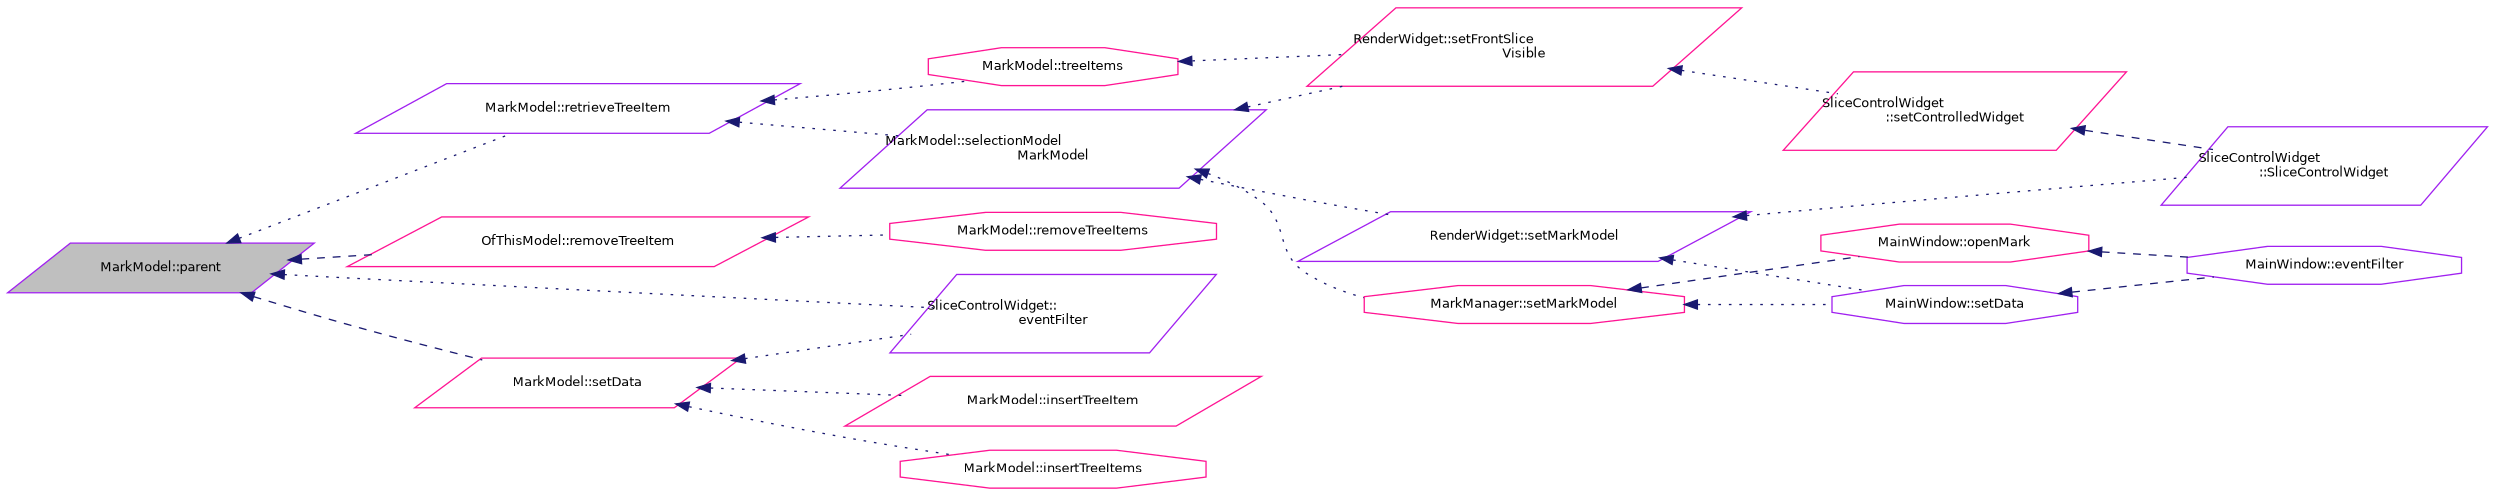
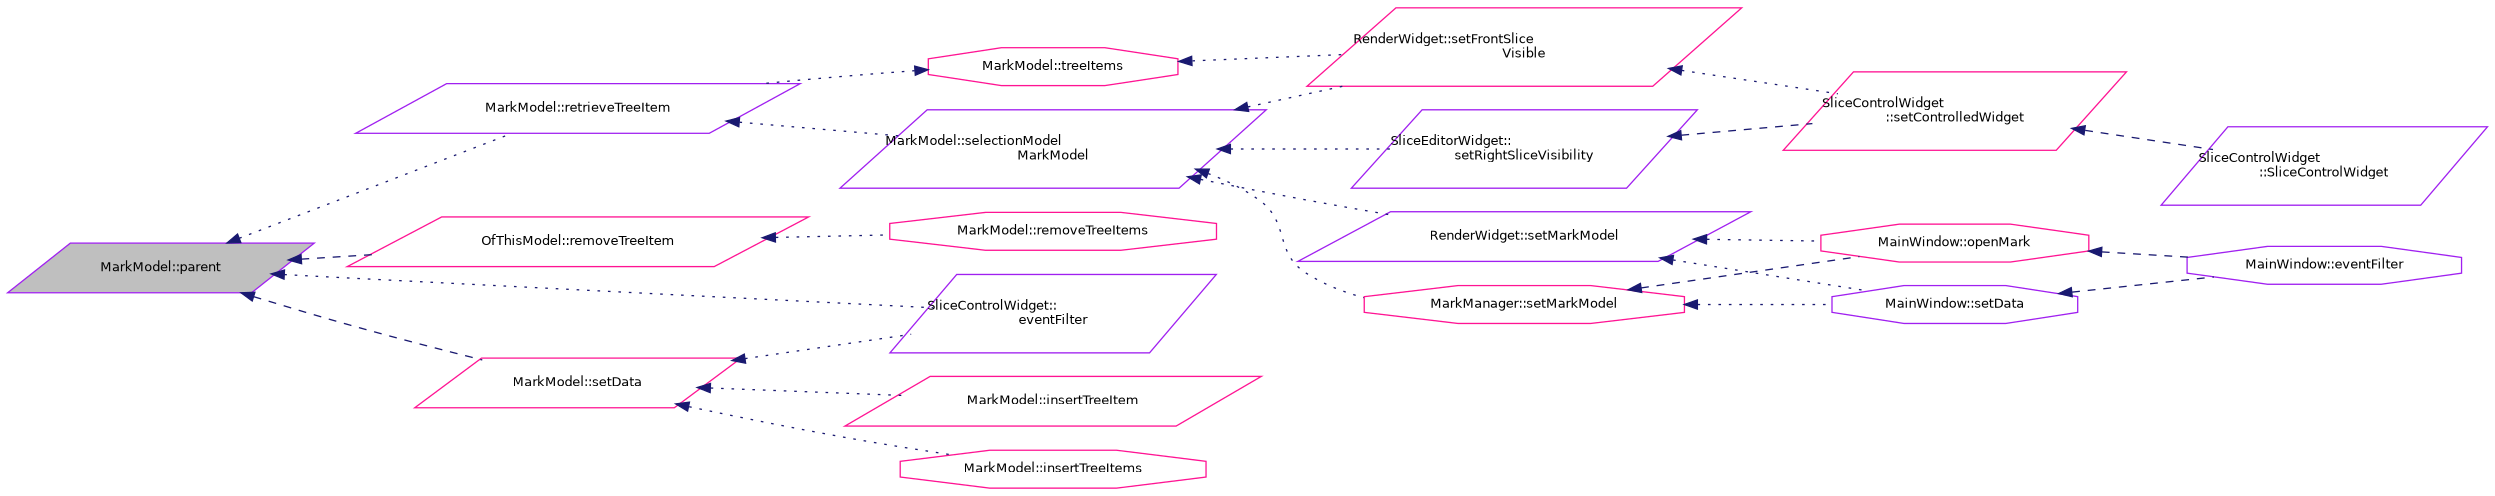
edge "MarkModel::treeItems" -> "MarkModel::retrieveTreeItem": reversed
node "SliceEditorWidget:: setRightSliceVisibility": added
edge "SliceControlWidget ::SliceControlWidget" -> "RenderWidget::setMarkModel": now "MainWindow::openMark" -> "RenderWidget::setMarkModel"
